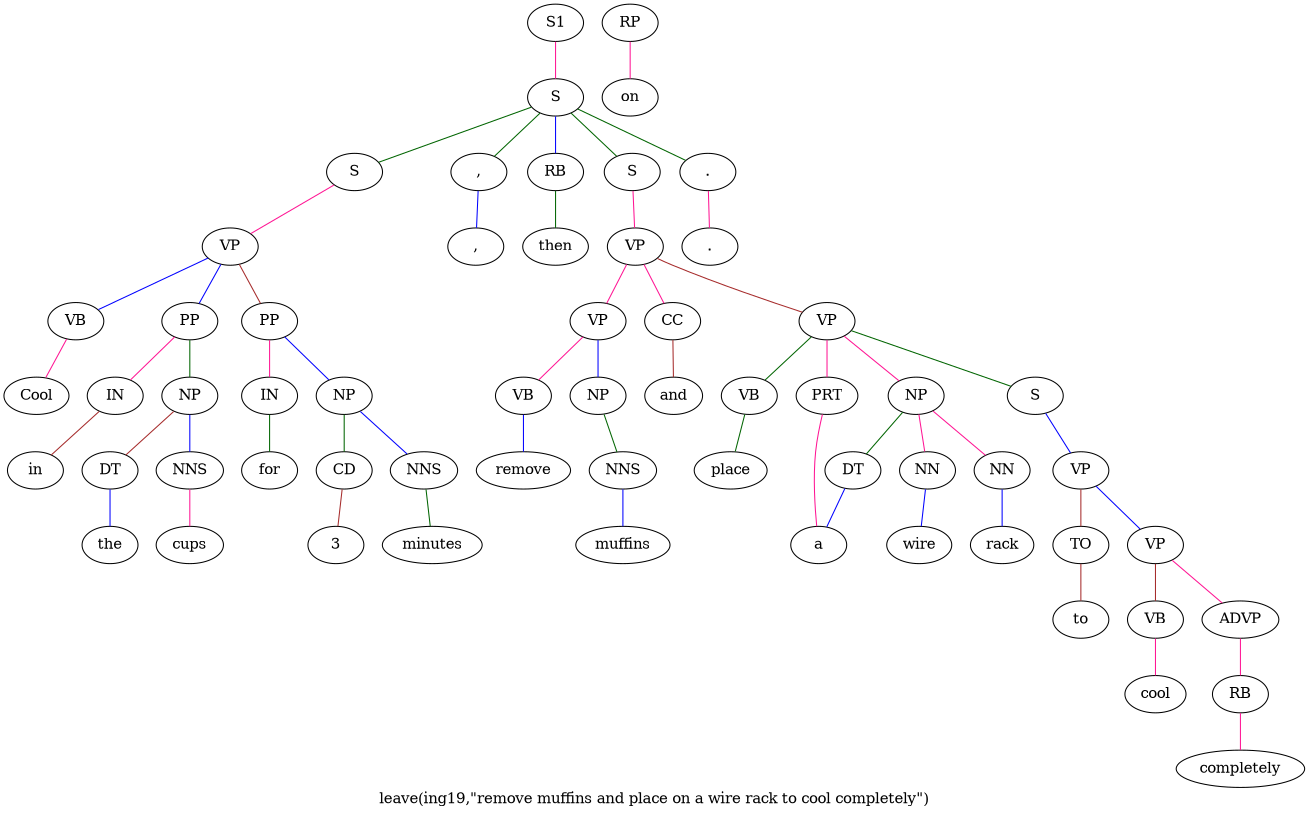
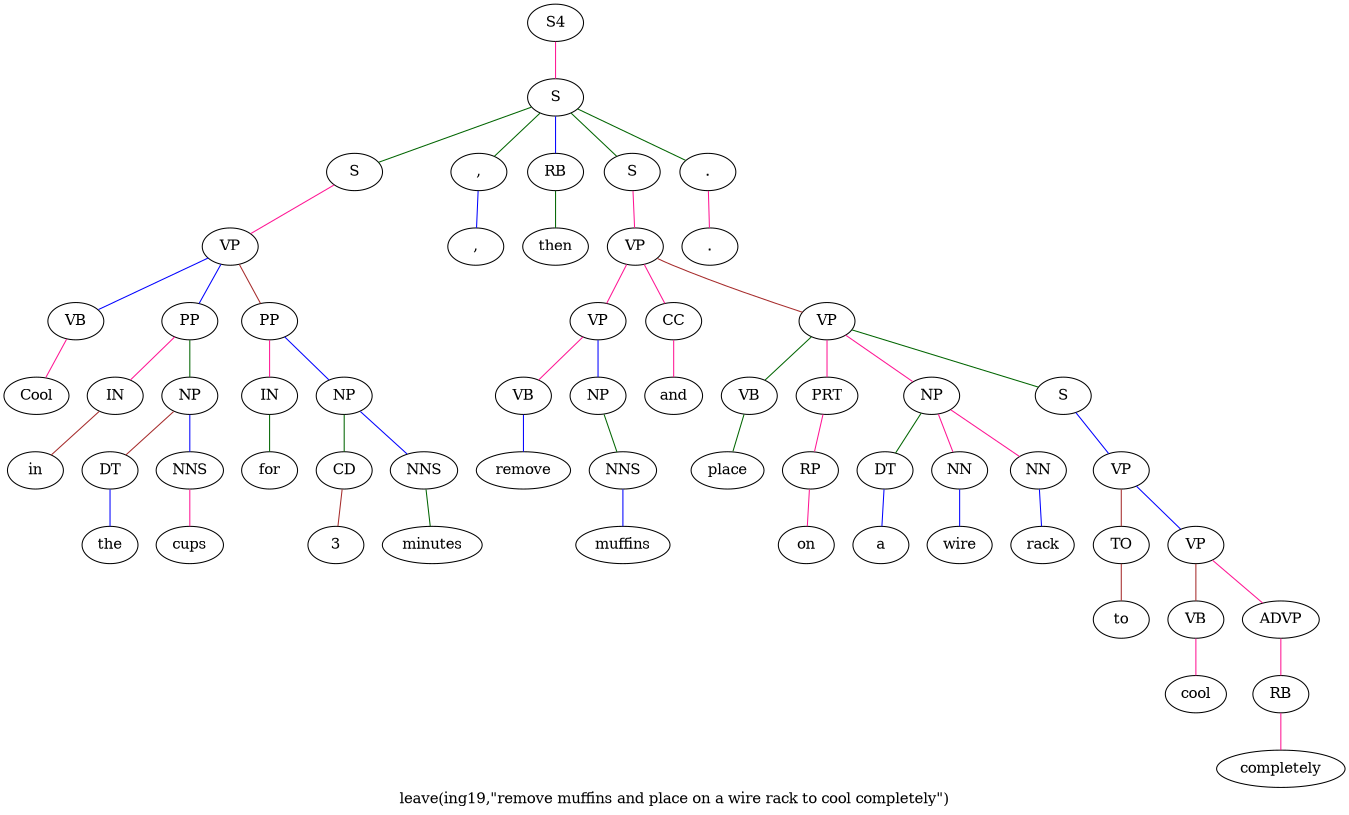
node "S1": label "S1" -> "S4"
edge "CC" -- "and": color brown -> deeppink
edge "PRT" -- "a": now "PRT" -- "RP"
